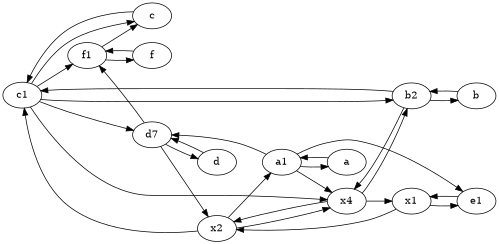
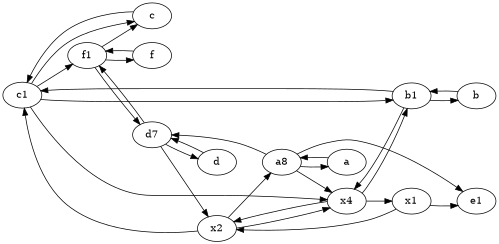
node "b2": label "b2" -> "b1"
edge "c1" -> "d7": now "f1" -> "d7"
node "a1": label "a1" -> "a8"
edge "e1" -> "x1": removed
